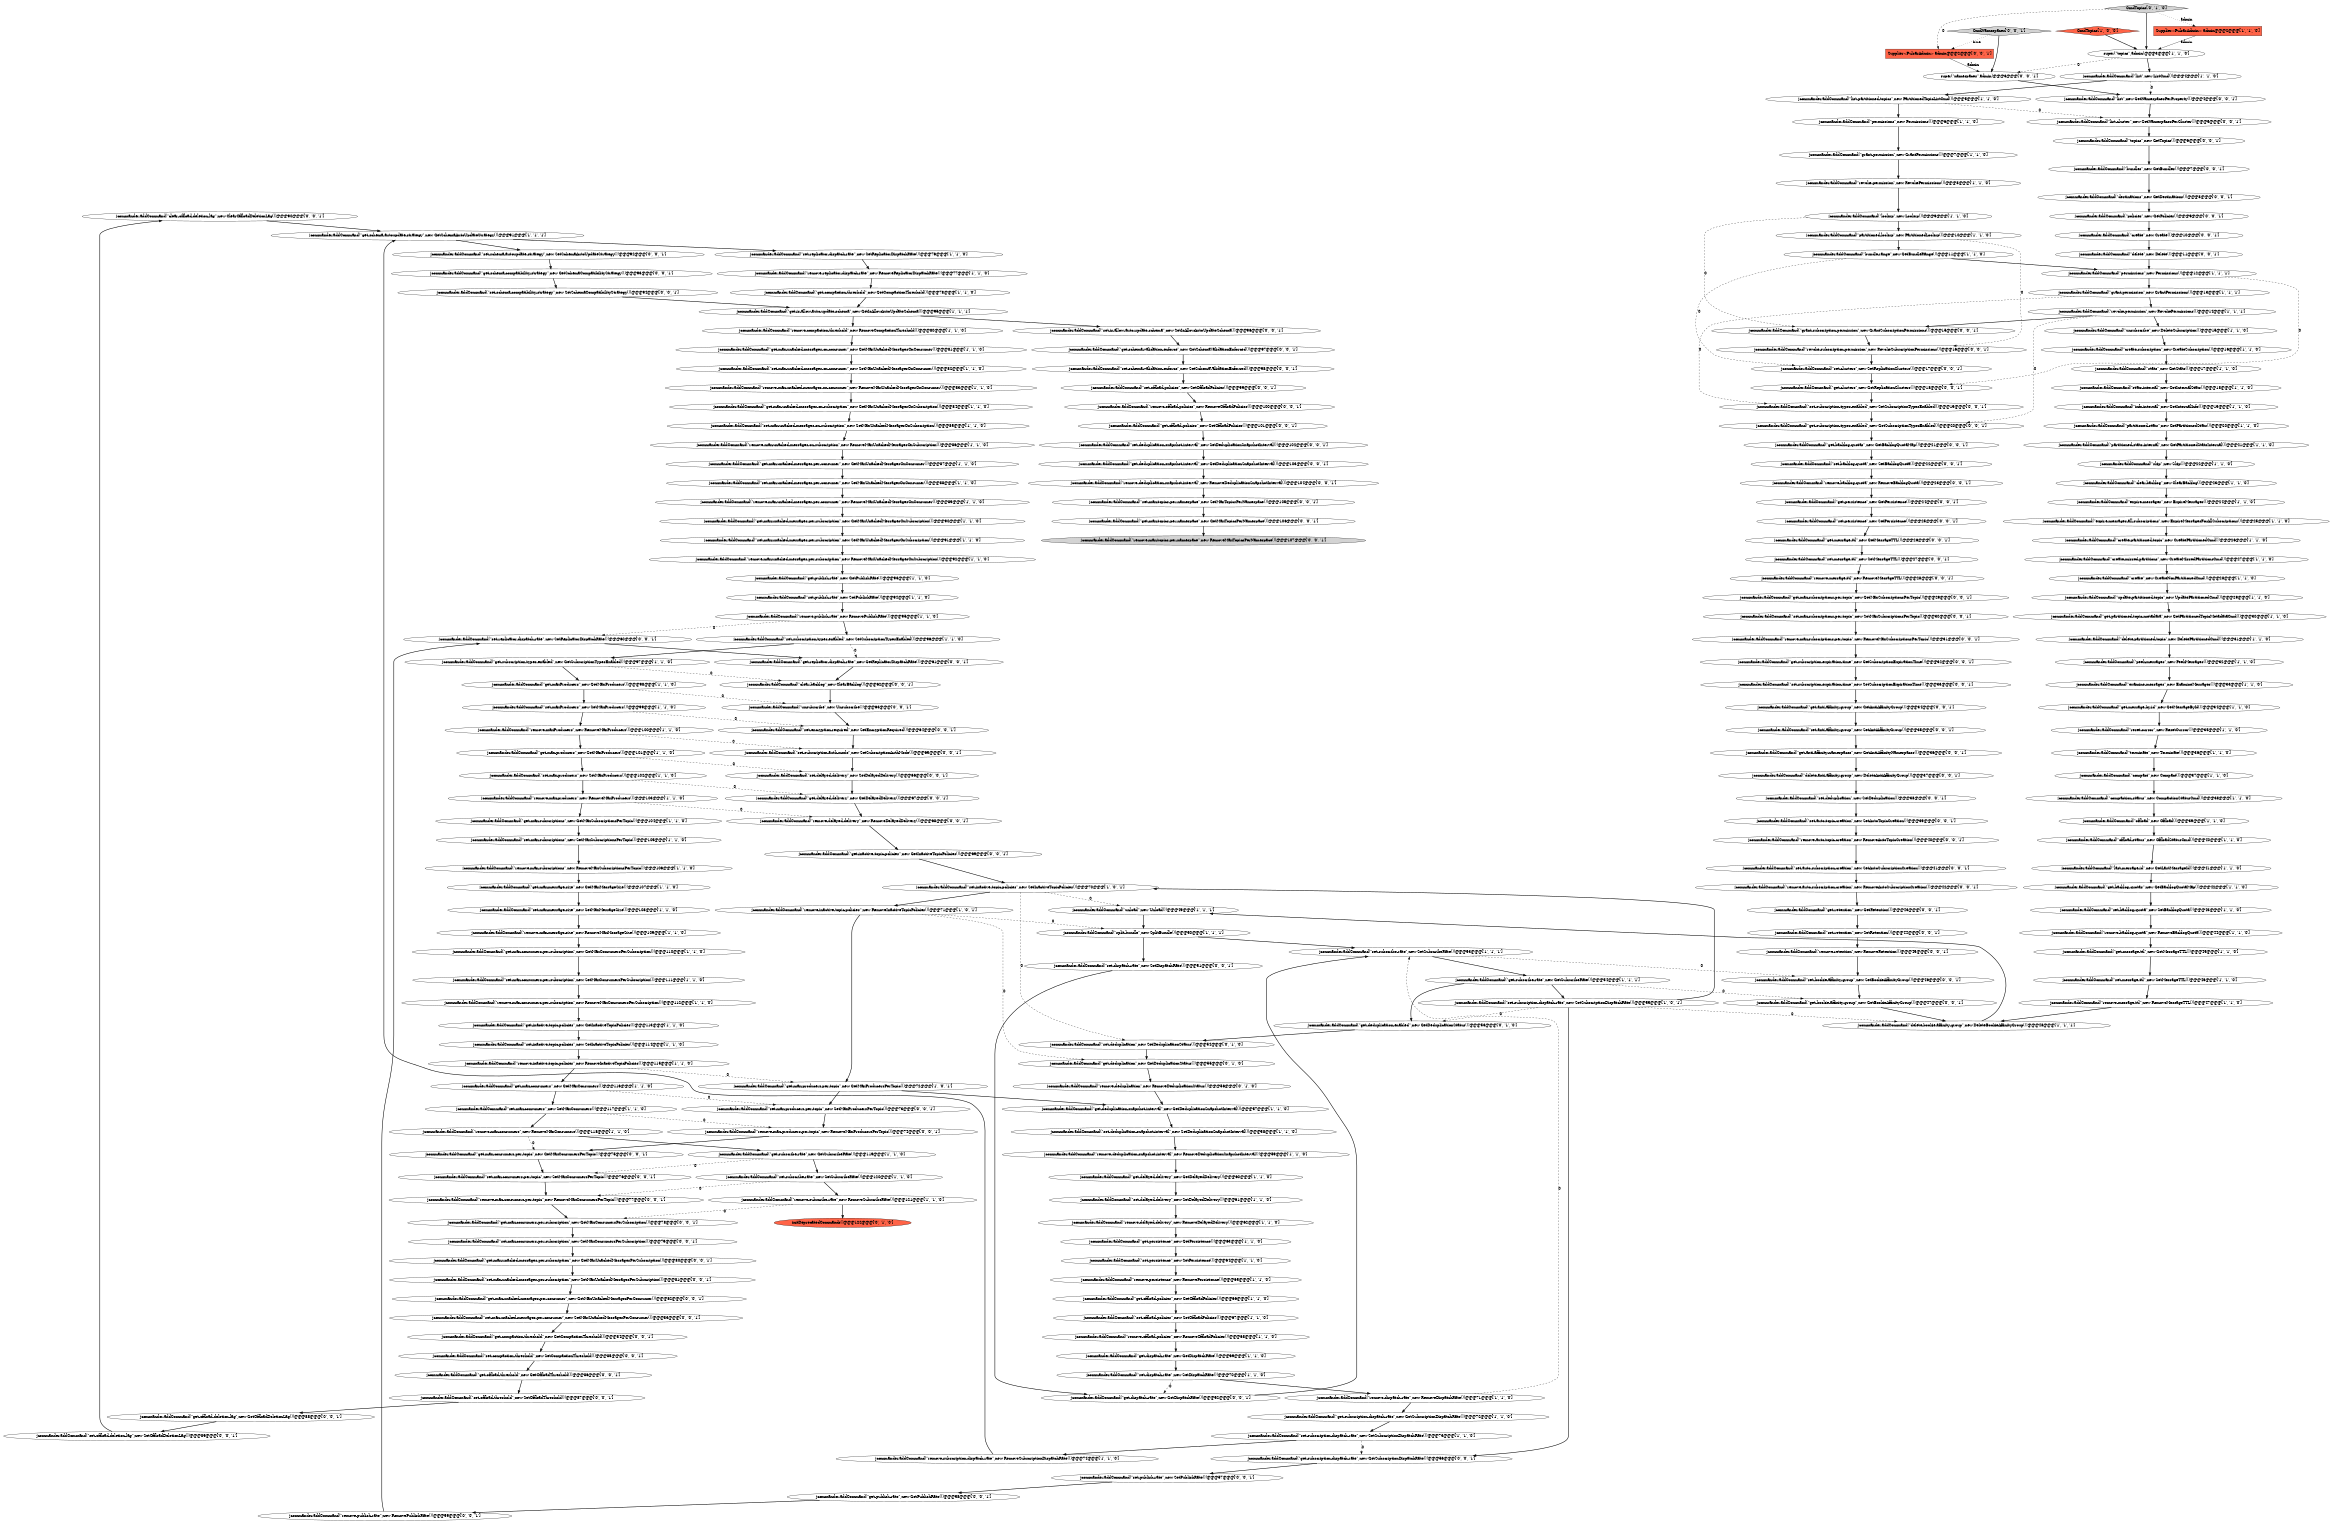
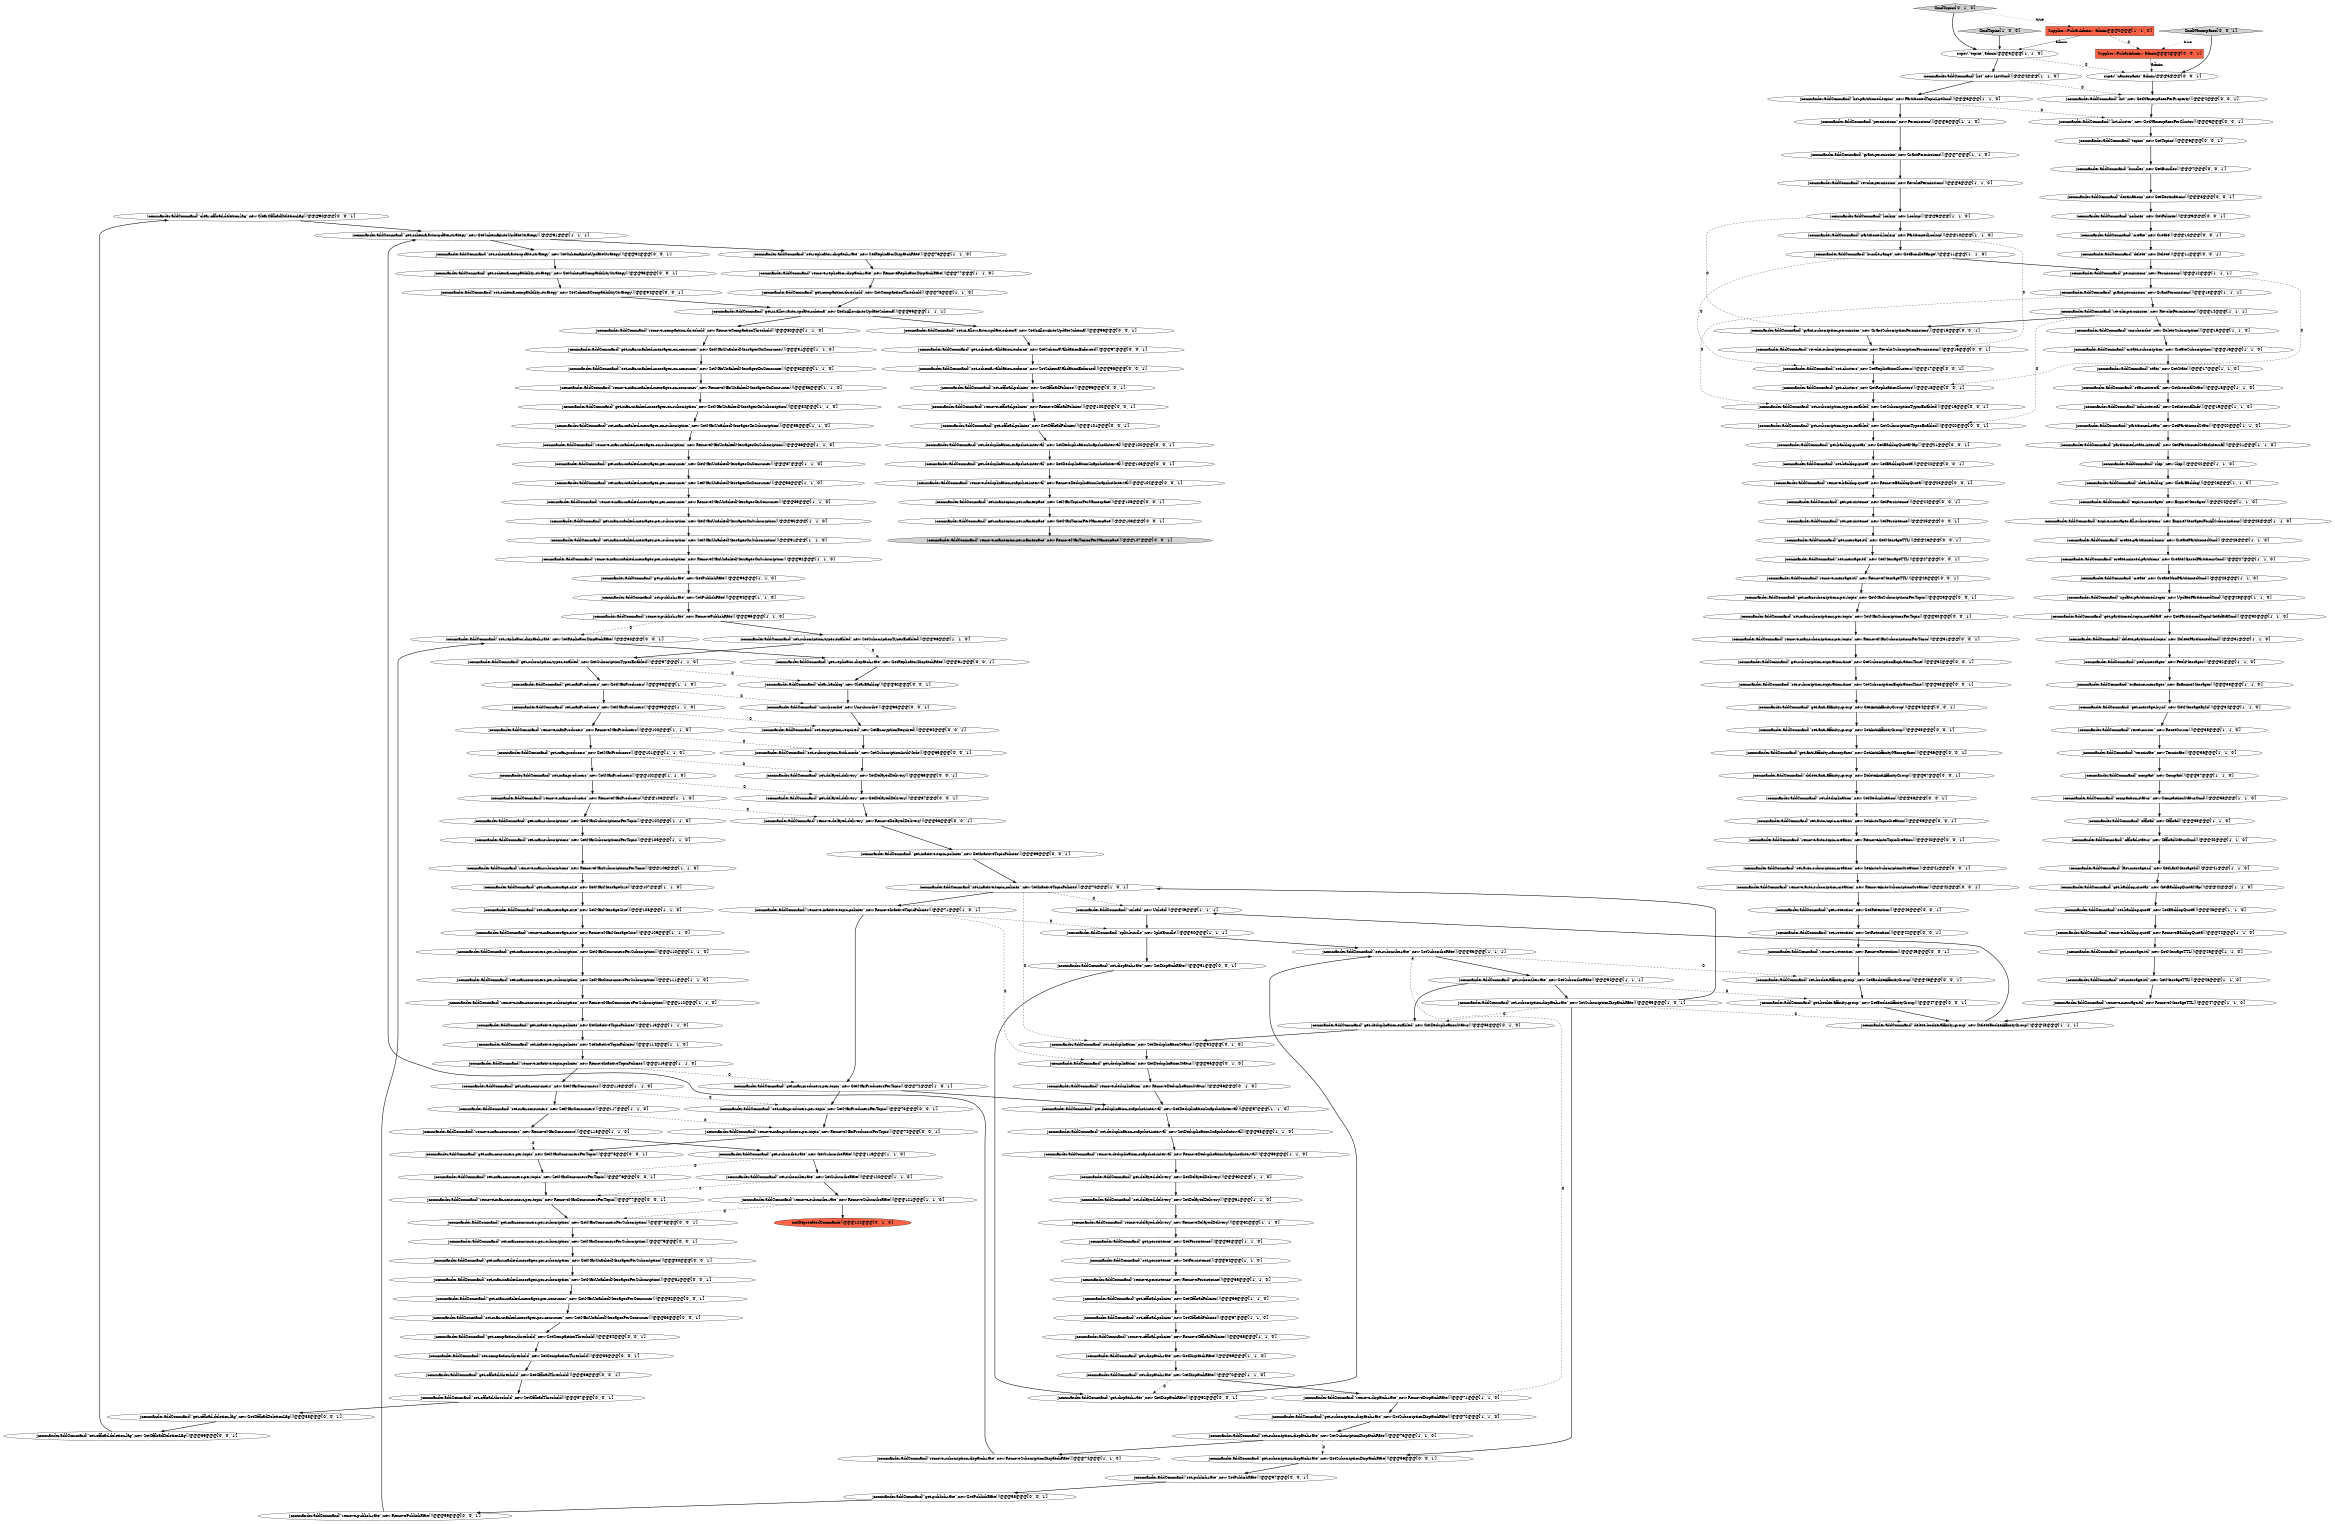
edge "CmdTopics['0', '1', '0']" -> "Supplier<PulsarAdmin> admin@@@2@@@['0', '0', '1']": now "Supplier<PulsarAdmin> admin@@@2@@@['1', '1', '0']" -> "Supplier<PulsarAdmin> admin@@@2@@@['0', '0', '1']"
edge "CmdTopics['0', '1', '0']" -> "Supplier<PulsarAdmin> admin@@@2@@@['1', '1', '0']": label "admin" -> "true"
node "CmdTopics['1', '0', '0']": fillcolor tomato -> lightgray
